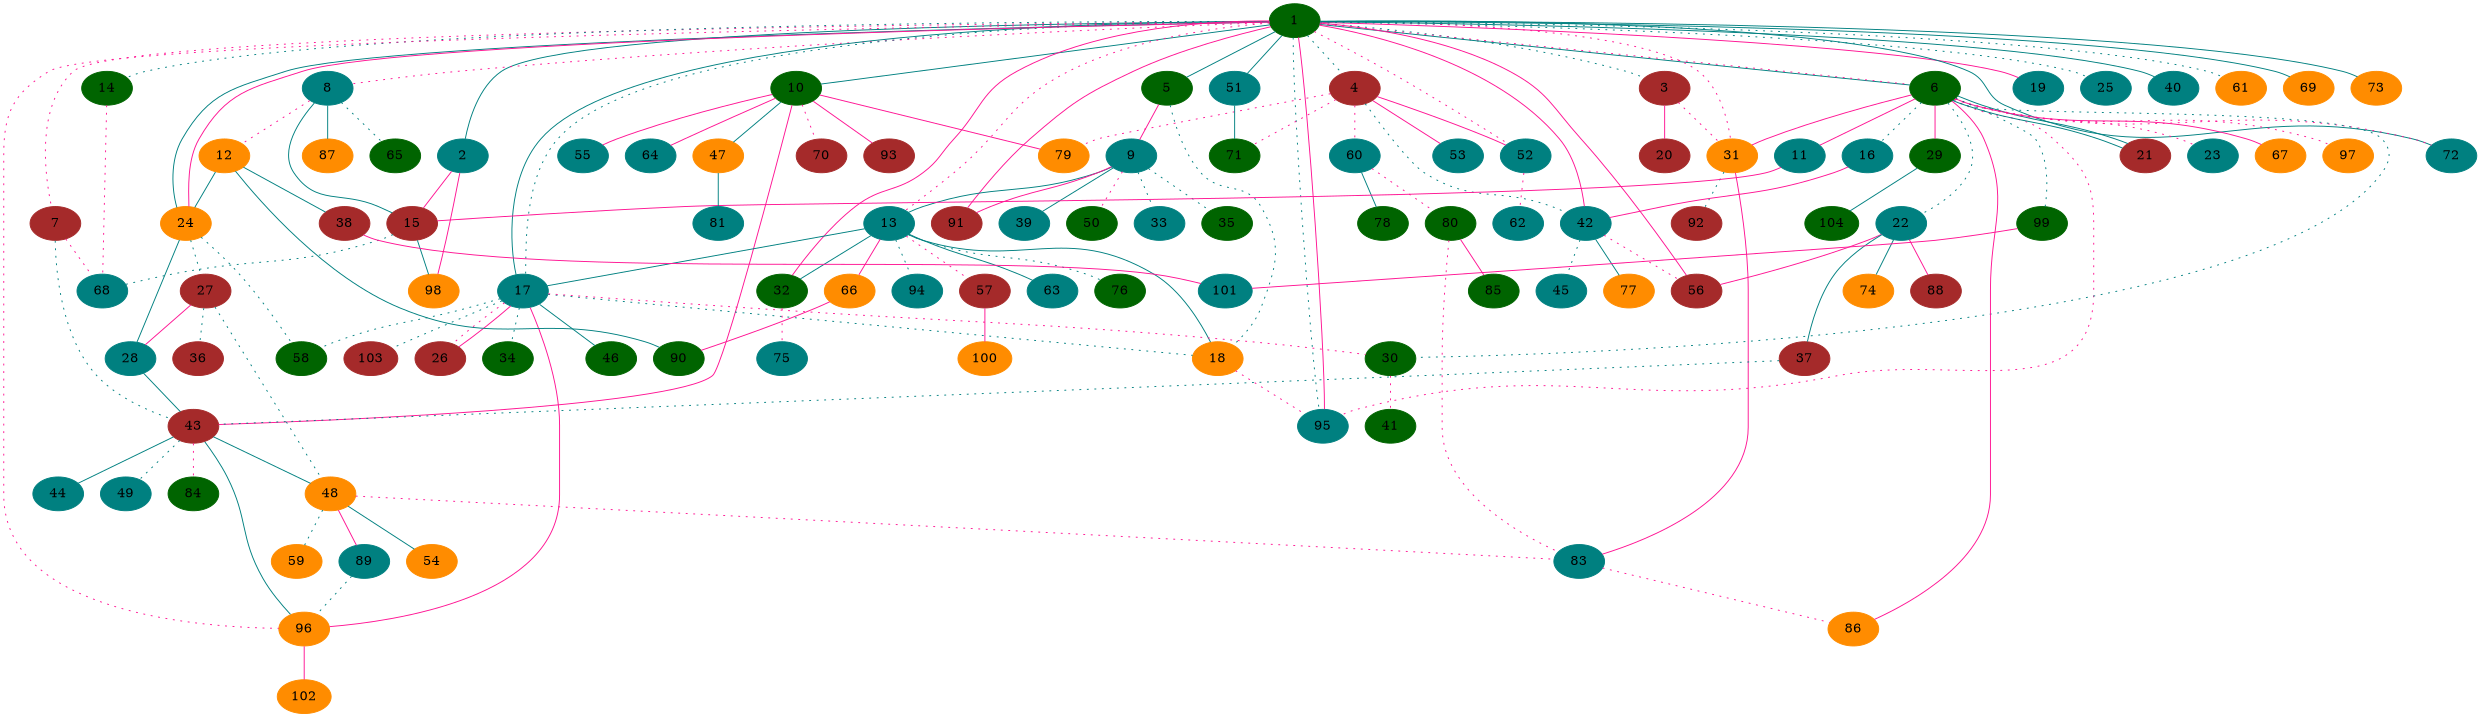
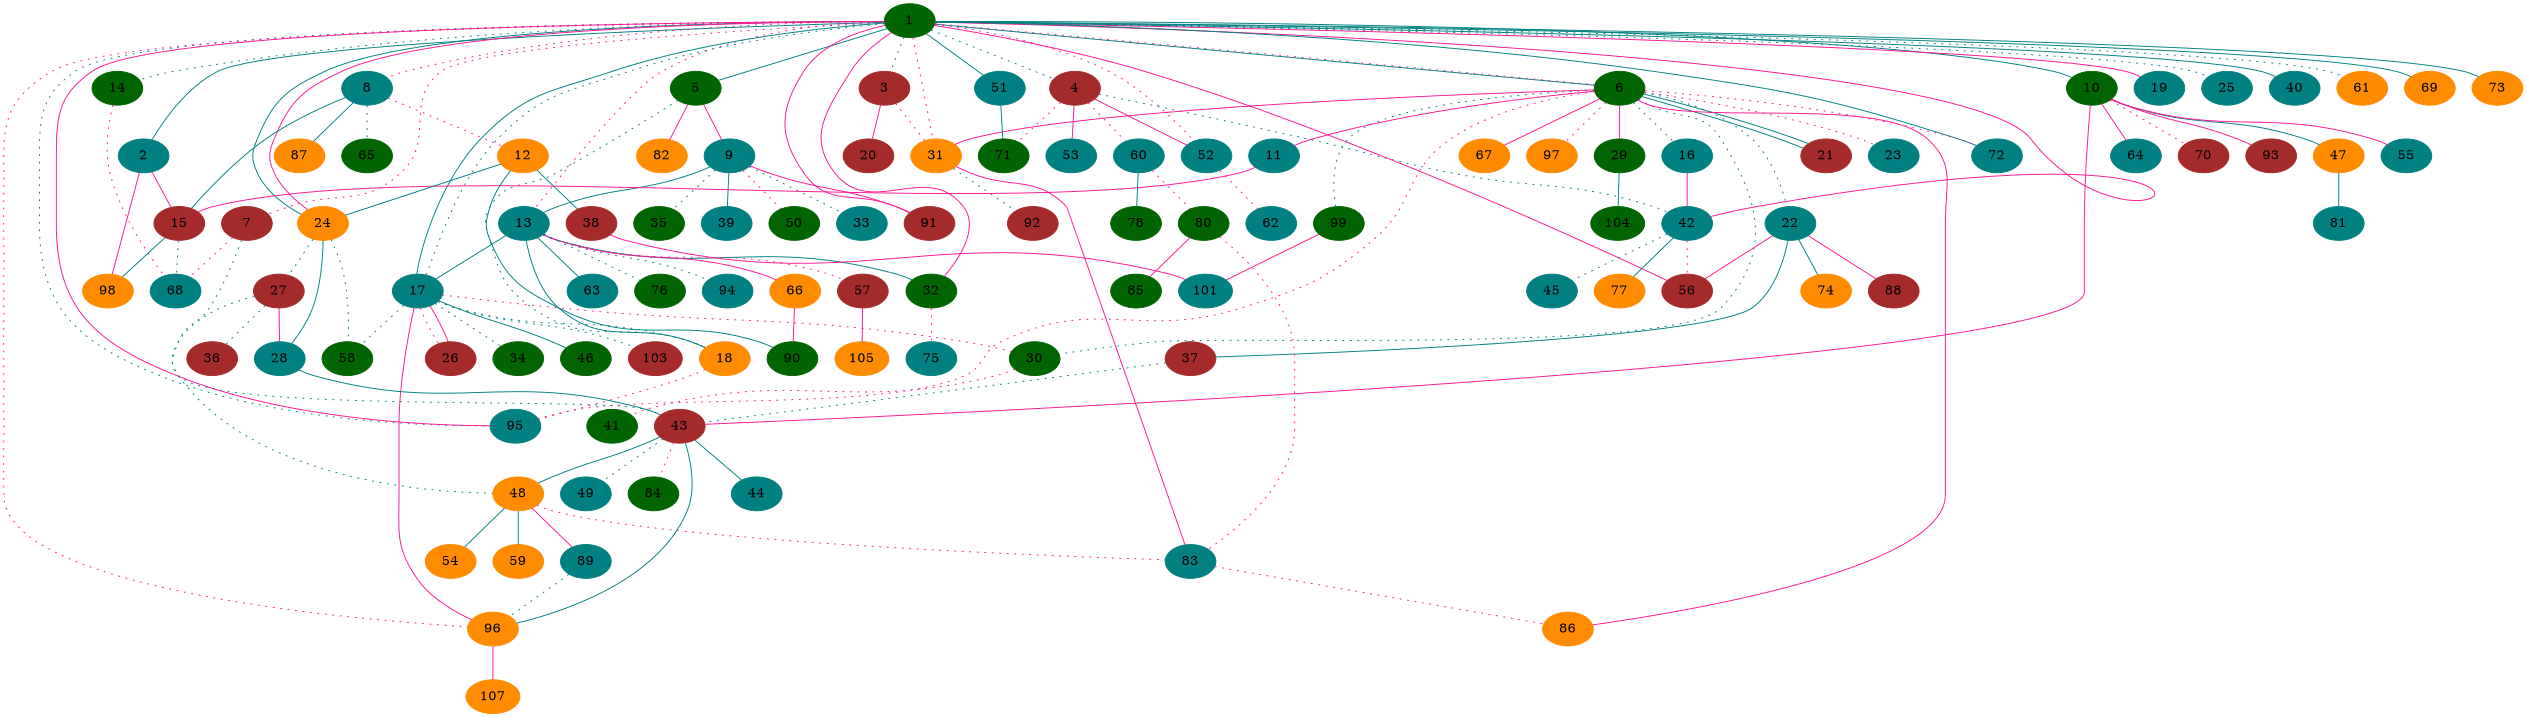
node "82": added
node "79": removed
node "100": label "100" -> "105"
edge "48" -- "59": style dotted -> solid
node "102": label "102" -> "107"
